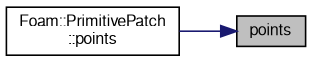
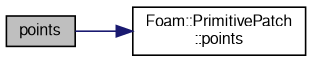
edge "Foam::PrimitivePatch ::points" -> "points": reversed
